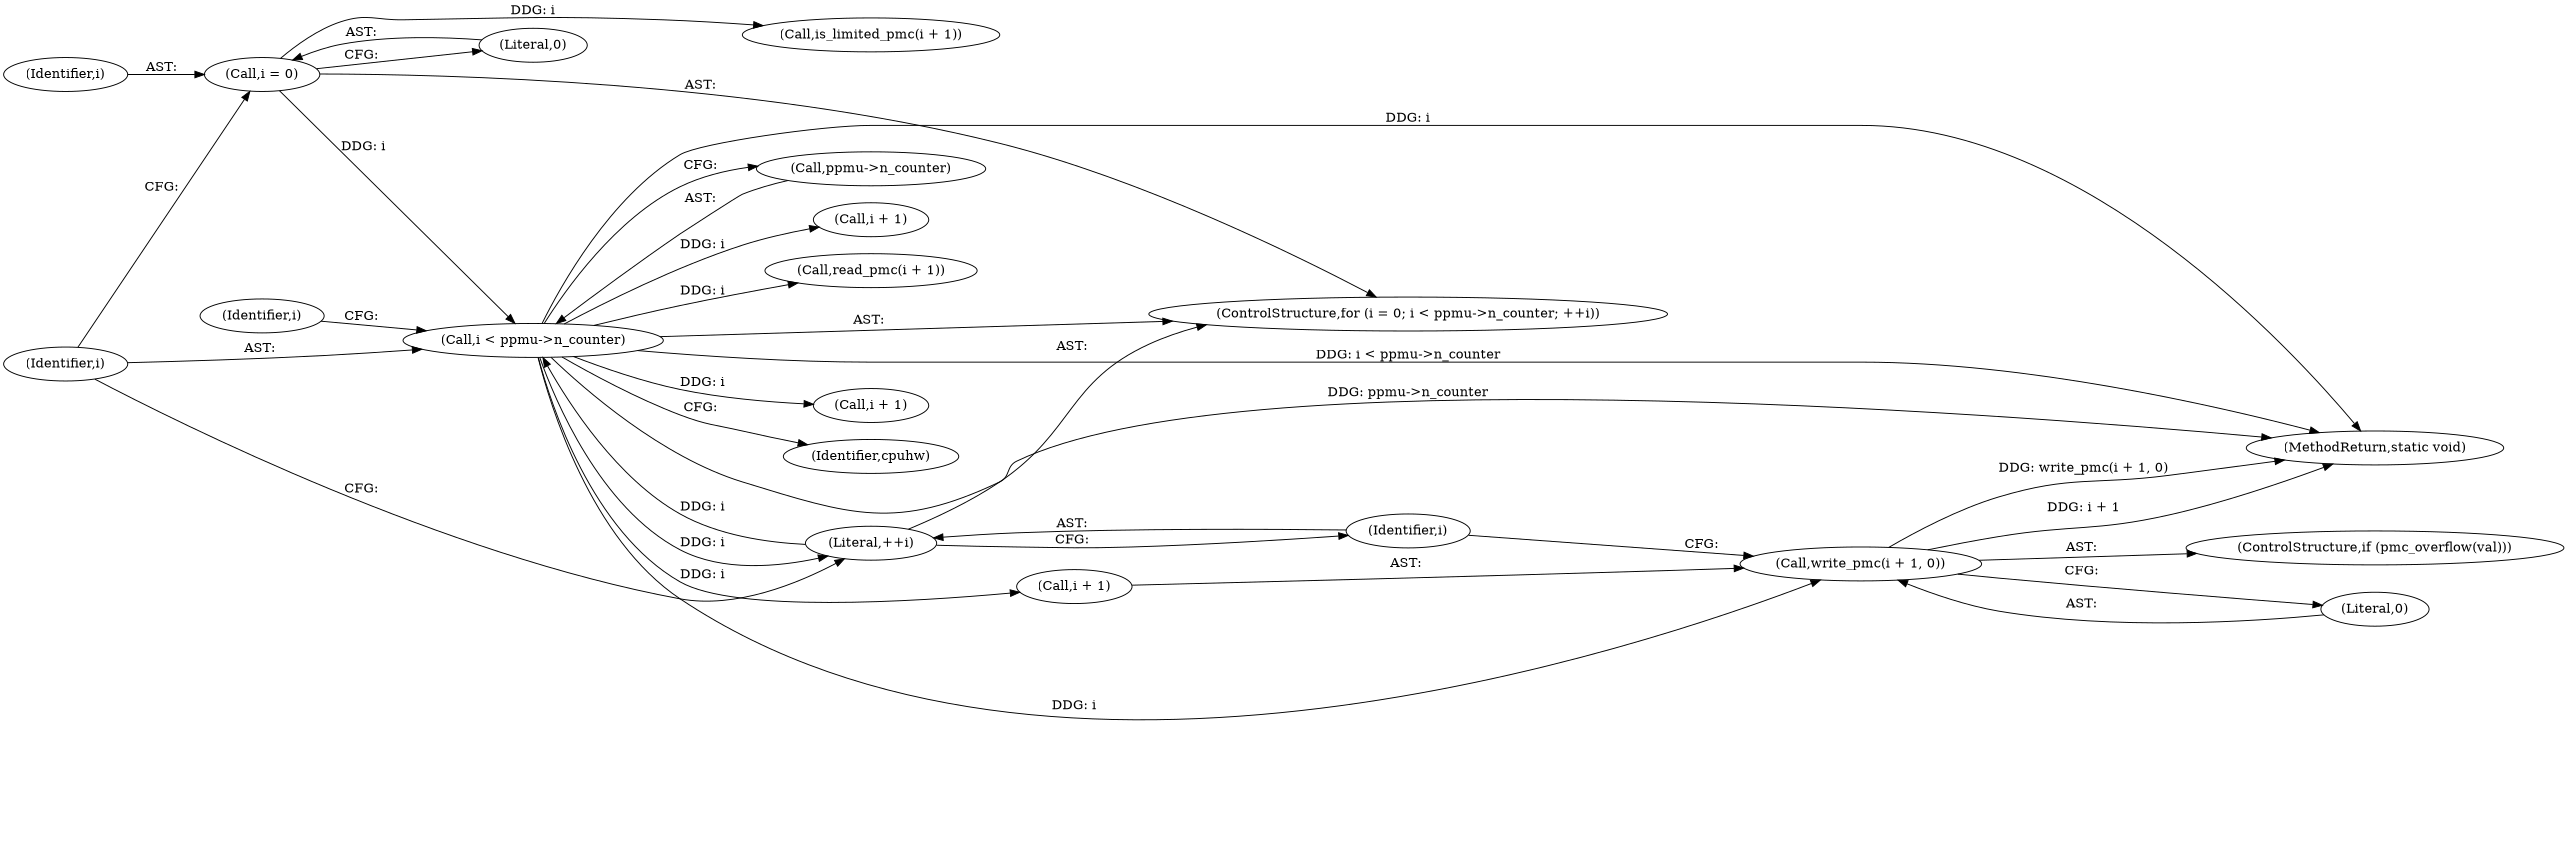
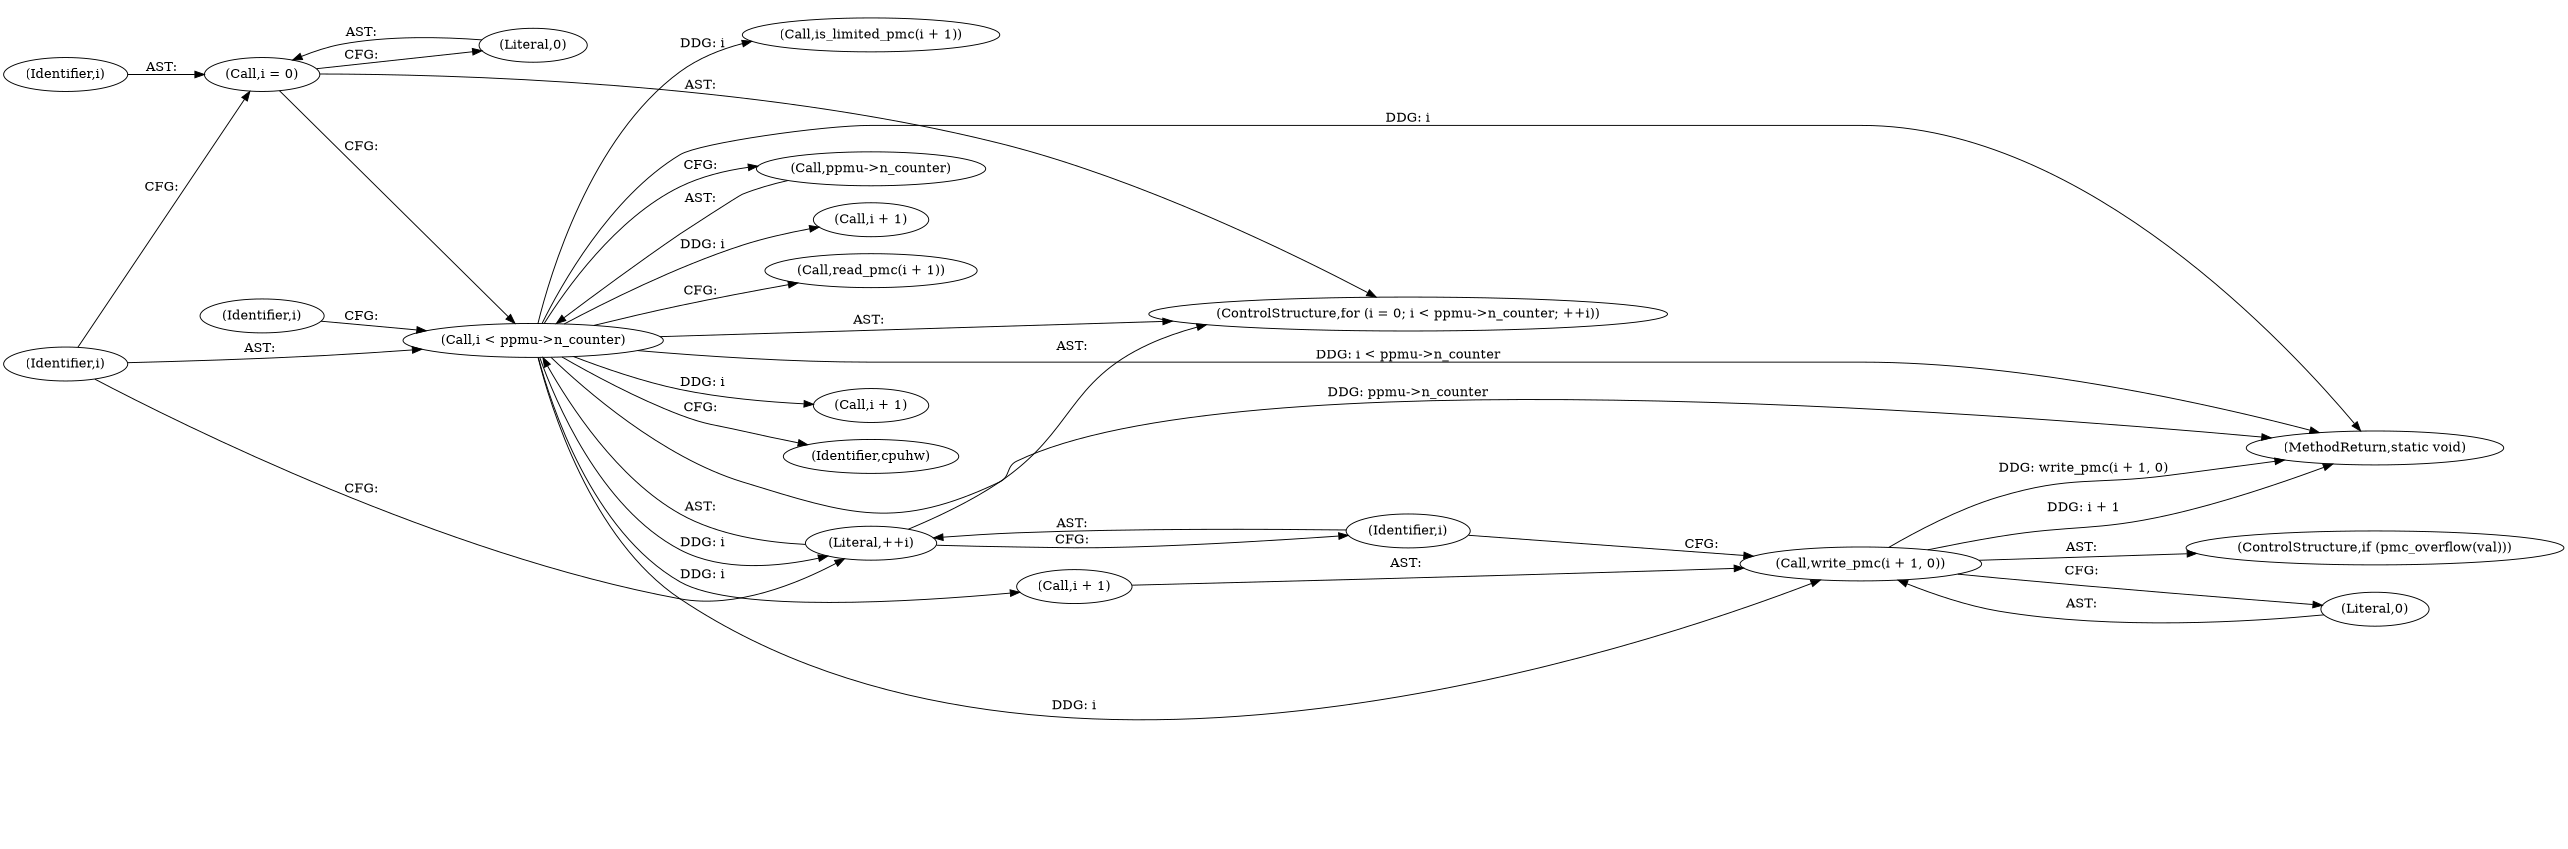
edge "(Call,i = 0)" -> "(Call,is_limited_pmc(i + 1))": now "(Call,i < ppmu->n_counter)" -> "(Call,is_limited_pmc(i + 1))"
edge "(Call,i = 0)" -> "(Call,i < ppmu->n_counter)": label "DDG: i" -> "CFG: "
edge "(Call,i < ppmu->n_counter)" -> "(Call,read_pmc(i + 1))": label "DDG: i" -> "CFG: "
edge "(Literal,++i)" -> "(Call,i < ppmu->n_counter)": label "DDG: i" -> "AST: "
